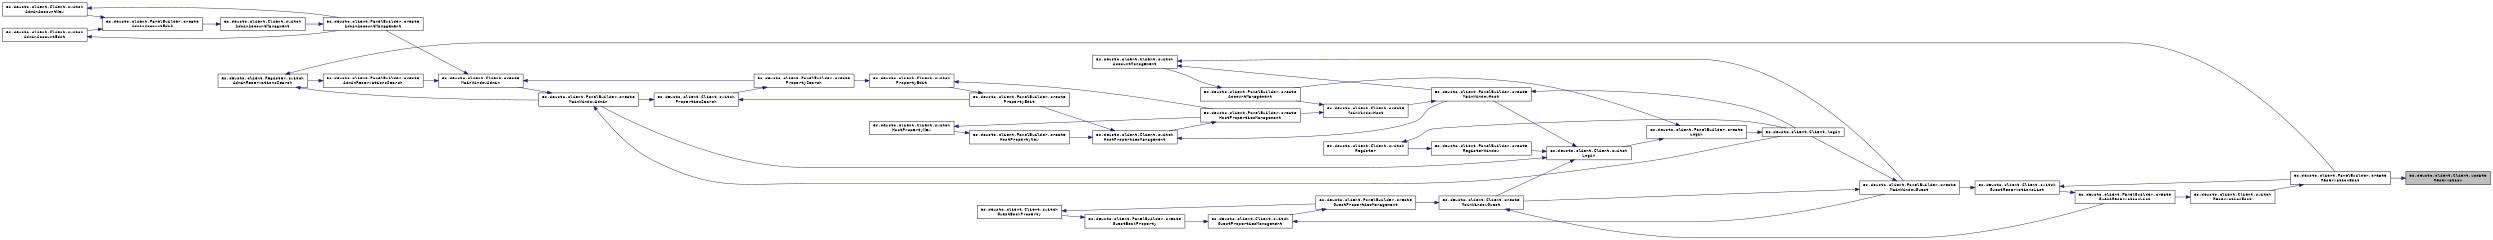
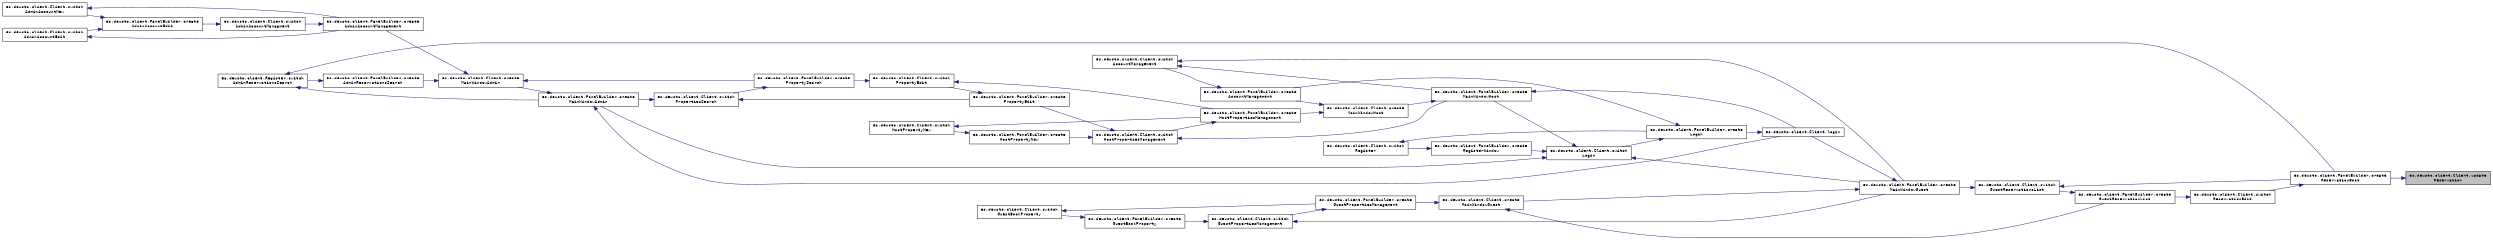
edge "es.deusto.client.Client.login" -> "es.deusto.client.Client.switch Register": now "es.deusto.client.PanelBuilder.create Login" -> "es.deusto.client.Client.switch Register"
edge "es.deusto.client.Client.create MainWindowGuest" -> "es.deusto.client.Client.switch Login": now "es.deusto.client.PanelBuilder.create MainWindowGuest" -> "es.deusto.client.Client.switch Login"
